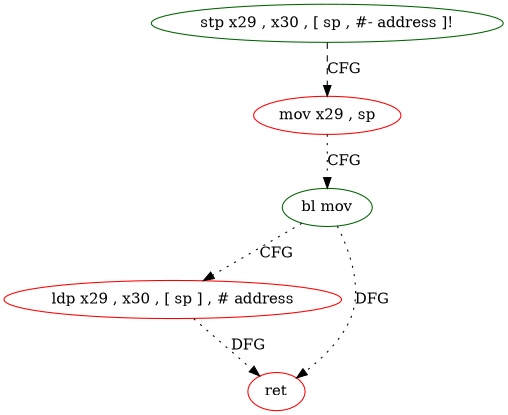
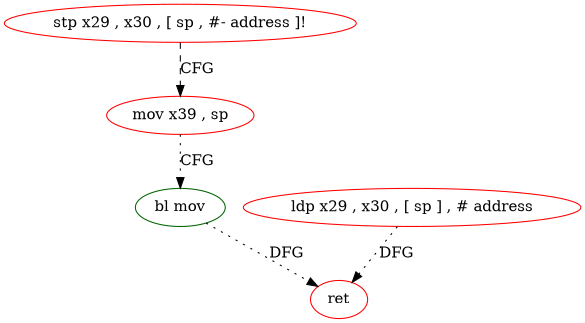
node "stp x29 , x30 , [ sp , #- address ]!": color darkgreen -> red
node "mov x29 , sp": label "mov x29 , sp" -> "mov x39 , sp"
edge "bl mov" -> "ldp x29 , x30 , [ sp ] , # address": removed, label "CFG"
